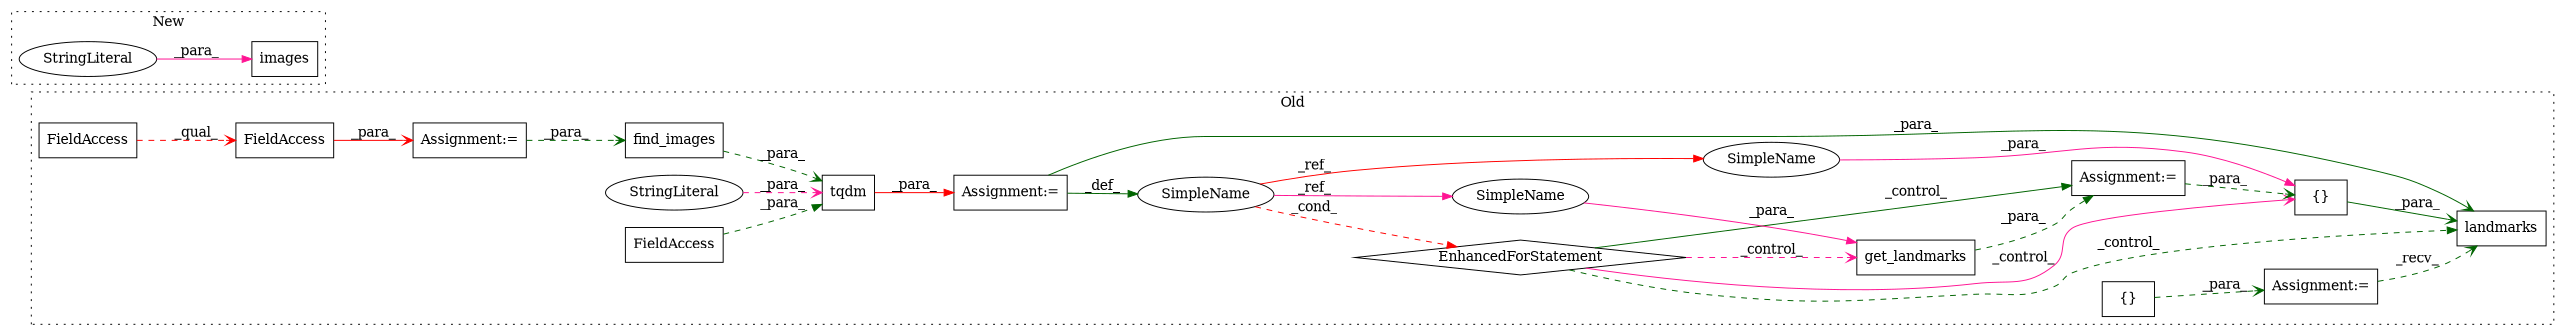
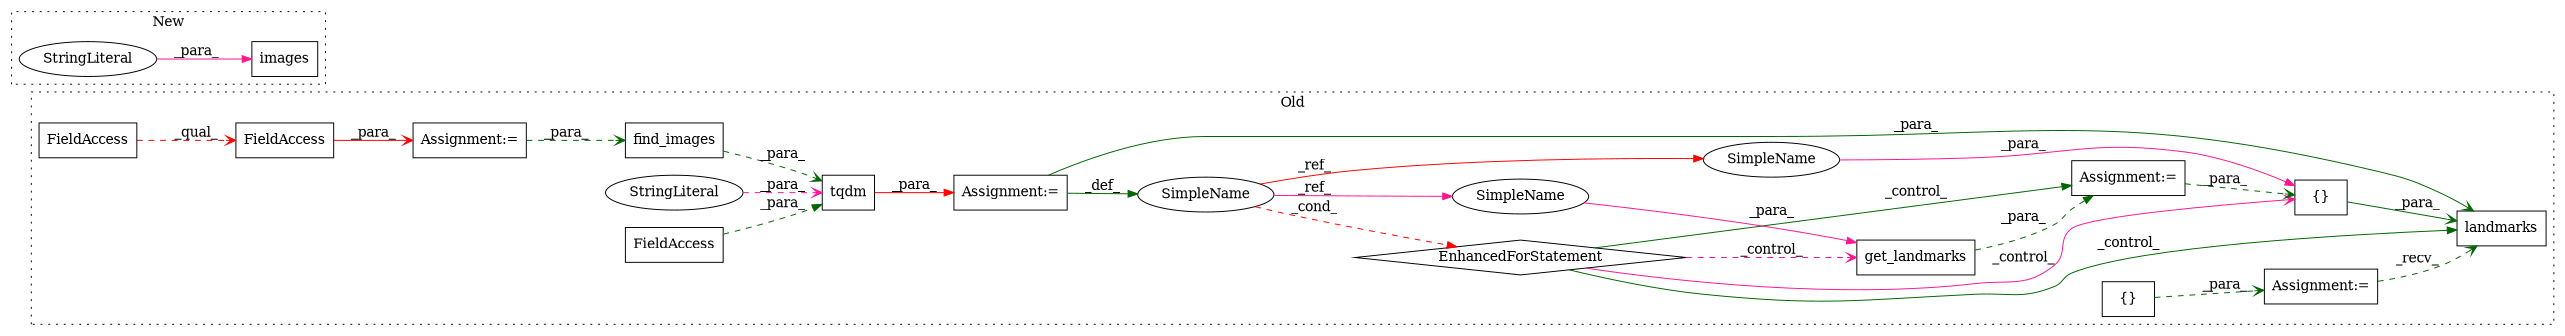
edge "EnhancedForStatement" -> "landmarks": style dashed -> solid
